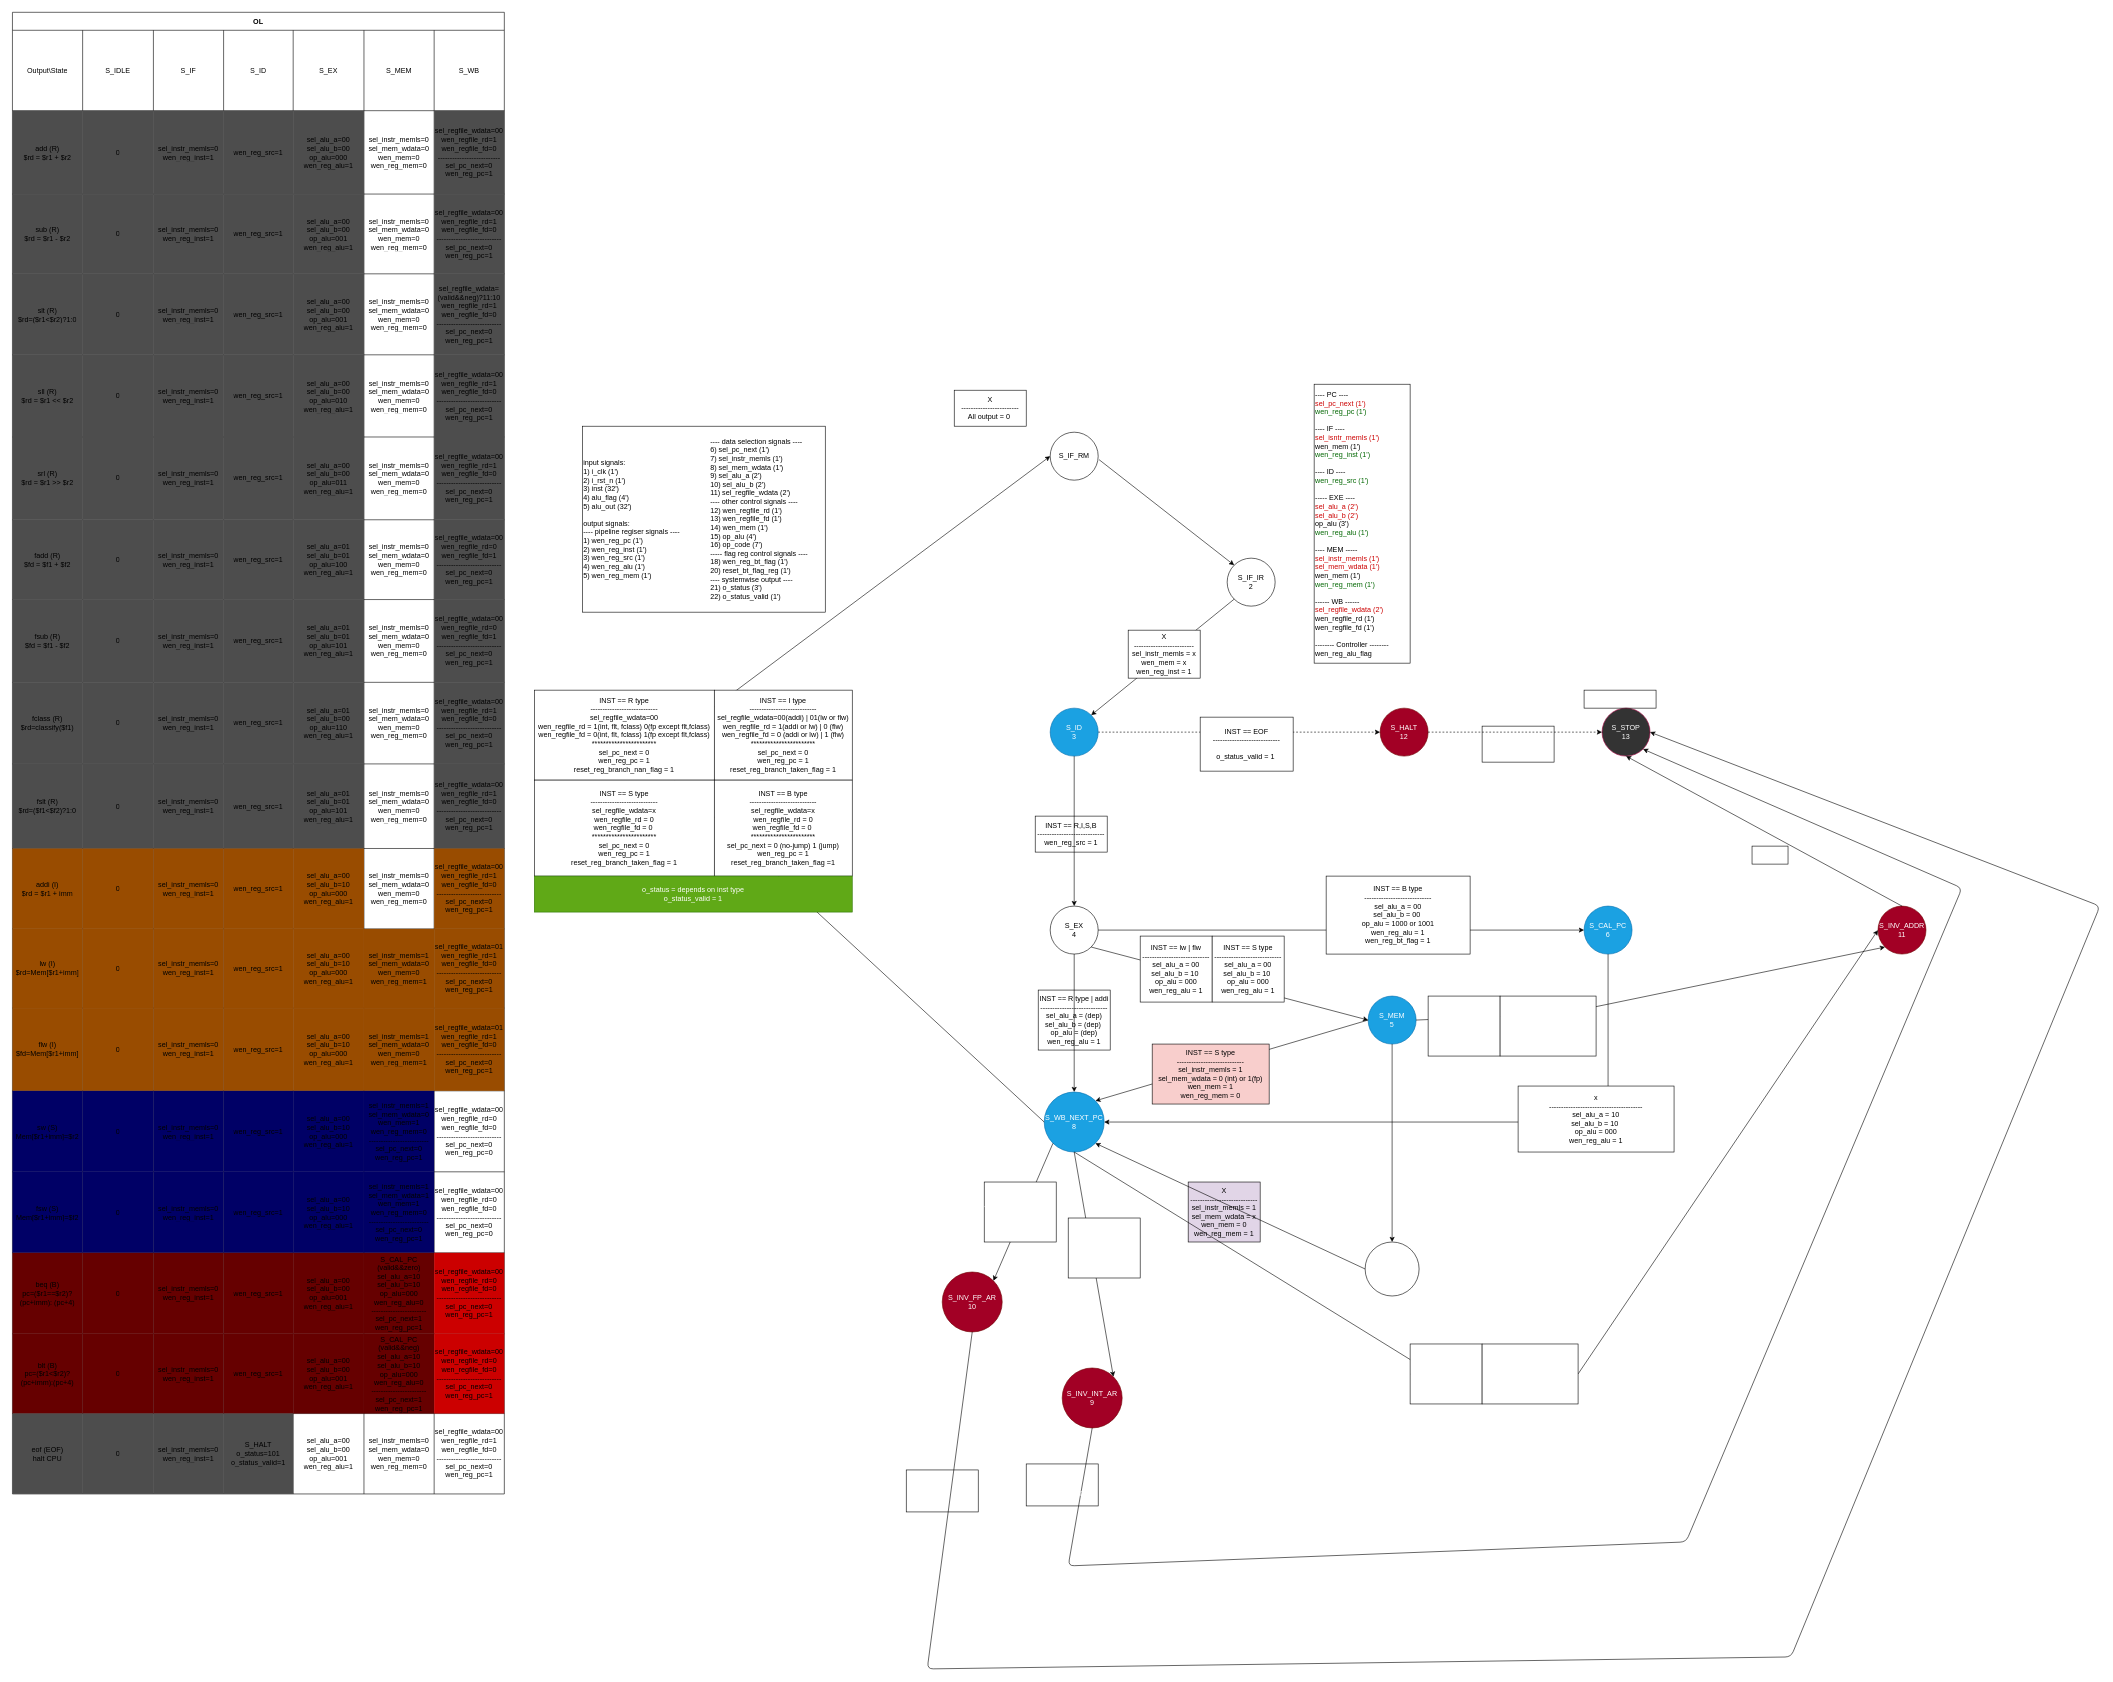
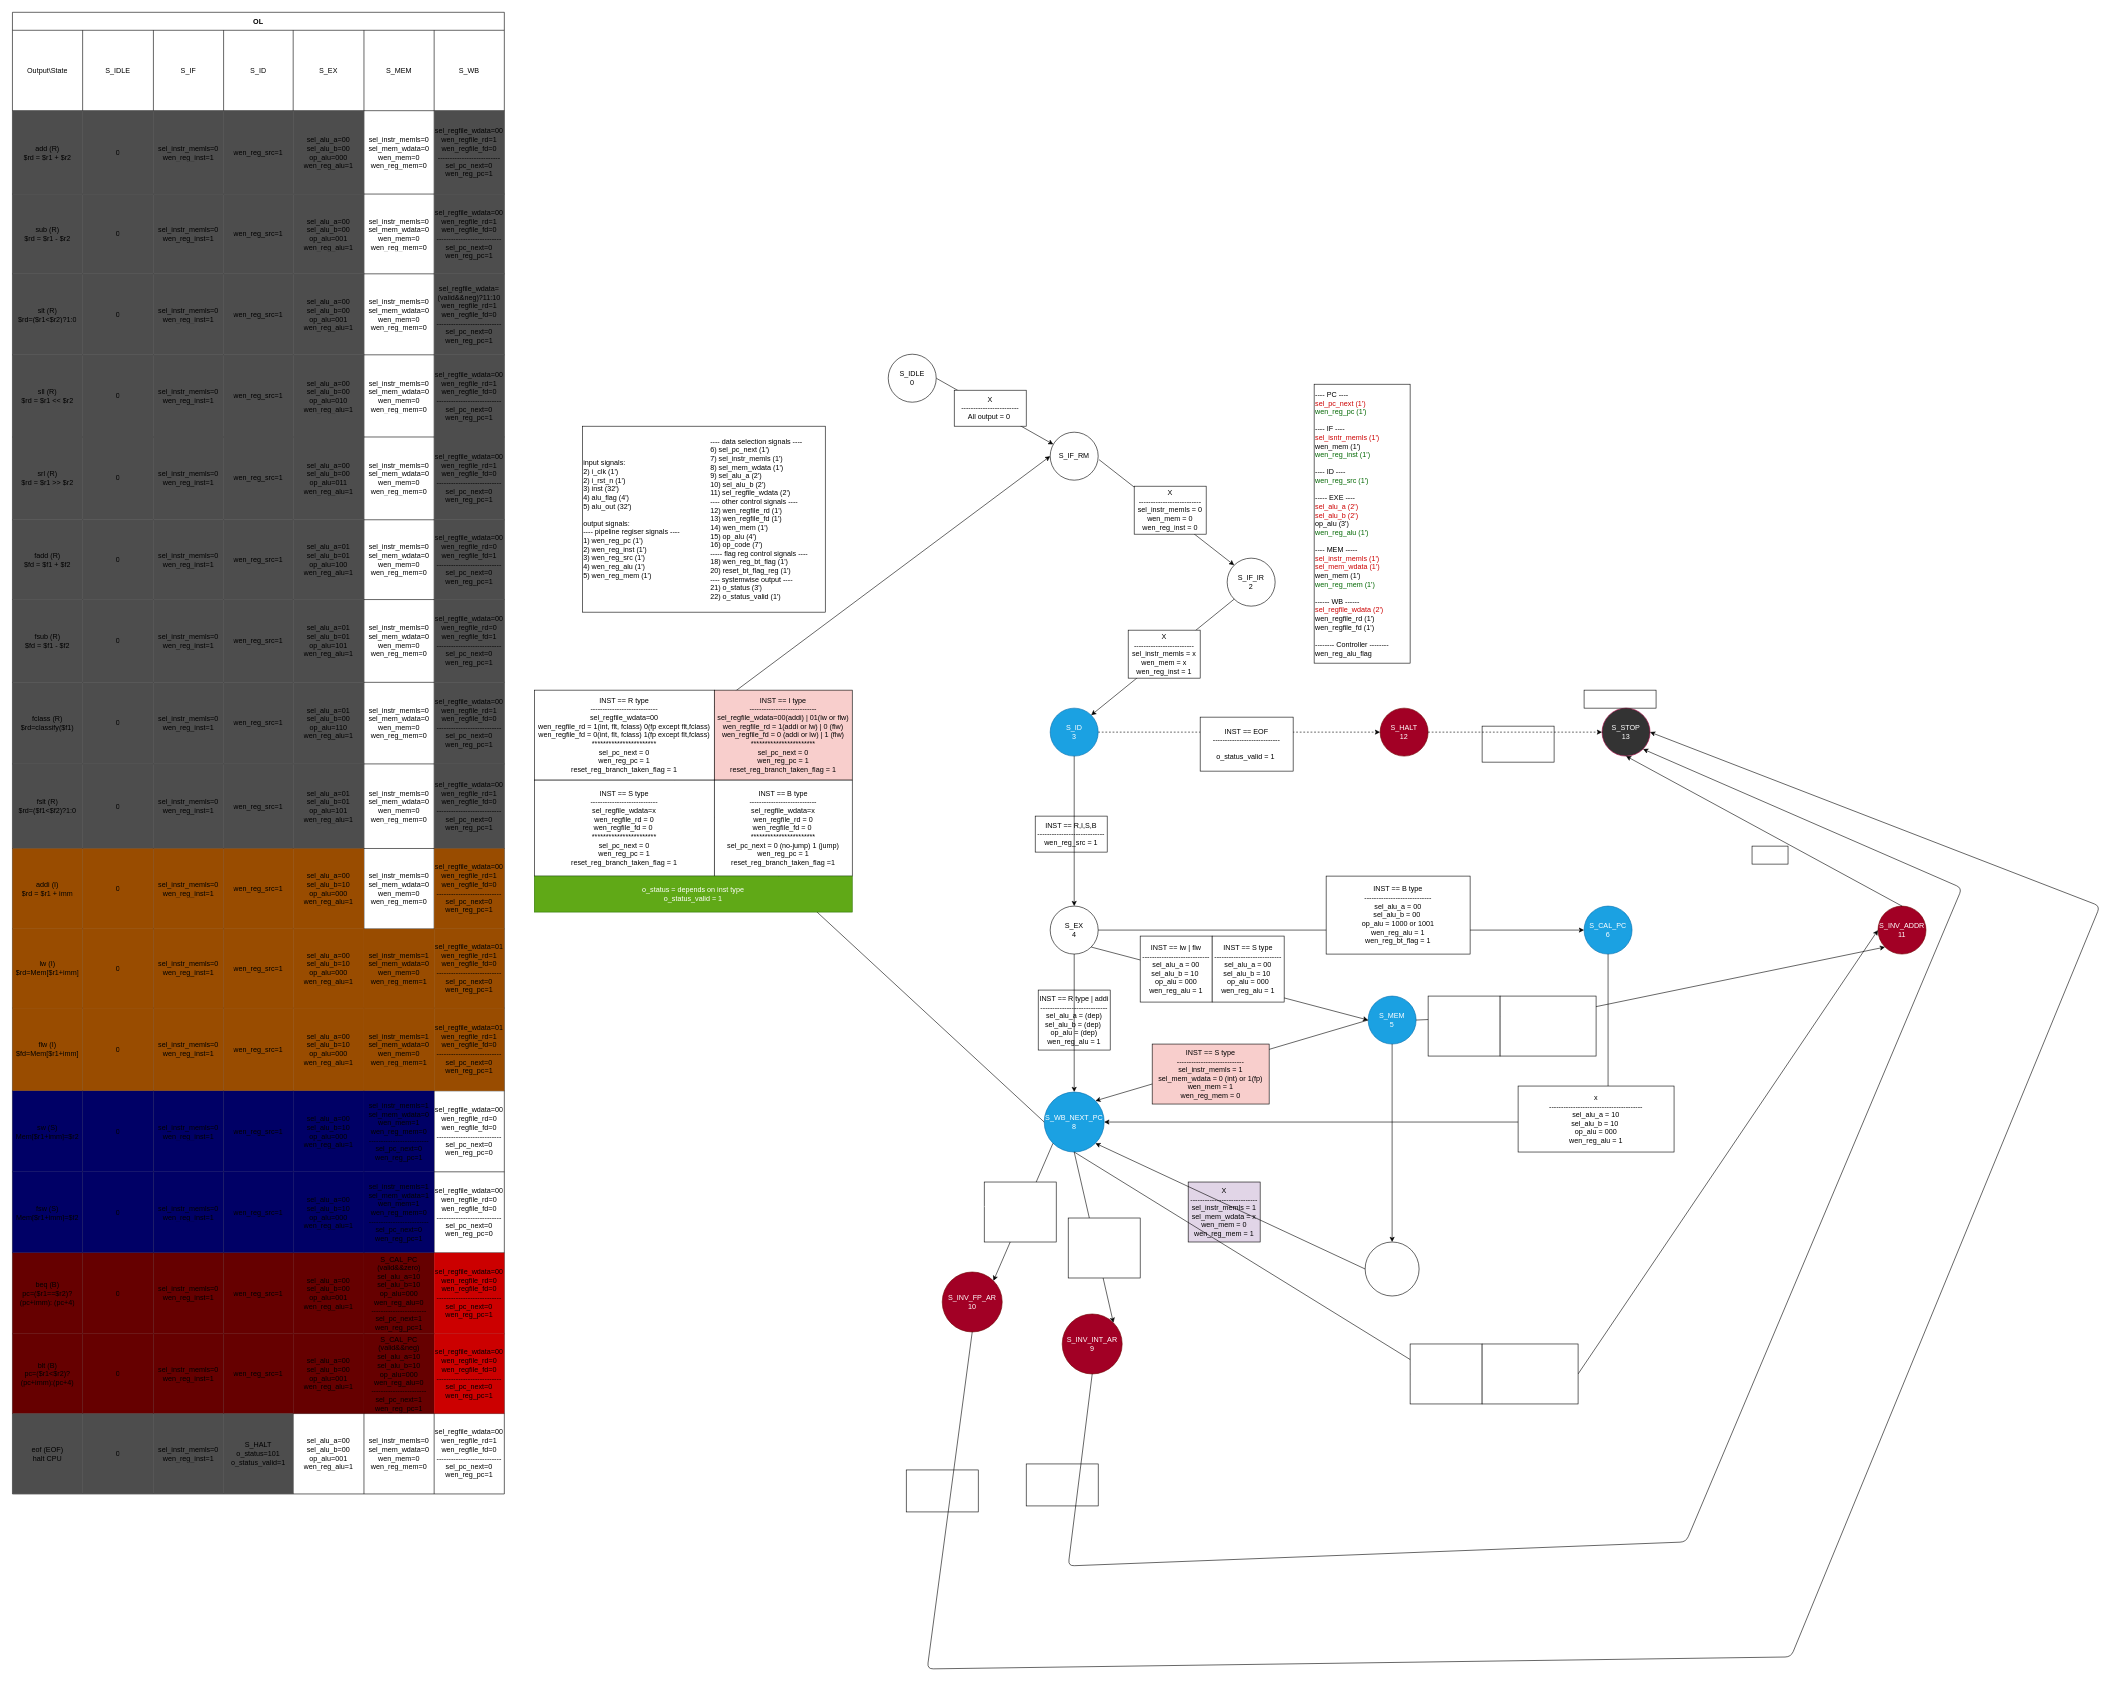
node "S_IDLE 0": added
edge "S_IDLE 0" -> "S_IF_RM": added
node "X -------------------------- sel_instr_memls = 0 wen_mem = 0 wen_reg_inst = 0": added
node "input signals: 1) i_clk (1') 2) i_rst_n (1') 3) inst (32') 4) alu_flag (4') 5) alu_out (32') output signals: ---- pipeline regiser signals ---- 1) wen_reg_pc (1') 2) wen_reg_inst (1') 3) wen_reg_src (1') 4) wen_reg_alu (1') 5) wen_reg_mem (1')": label "input signals: 1) i_clk (1') 2) i_rst_n (1') 3) inst (32') 4) alu_flag (4') 5) alu_out (32') output signals: ---- pipeline regiser signals ---- 1) wen_reg_pc (1') 2) wen_reg_inst (1') 3) wen_reg_src (1') 4) wen_reg_alu (1') 5) wen_reg_mem (1')" -> "input signals: 2) i_clk (1') 2) i_rst_n (1') 3) inst (32') 4) alu_flag (4') 5) alu_out (32') output signals: ---- pipeline regiser signals ---- 1) wen_reg_pc (1') 2) wen_reg_inst (1') 3) wen_reg_src (1') 4) wen_reg_alu (1') 5) wen_reg_mem (1')"
node "INST == R type ---------------------------- sel_regfile_wdata=00 wen_regfile_rd = 1(int, flt, fclass) 0(fp except flt,fclass) wen_regfile_fd = 0(int, flt, fclass) 1(fp except flt,fclass) *********************** sel_pc_next = 0 wen_reg_pc = 1 reset_reg_branch_nan_flag = 1": label "INST == R type ---------------------------- sel_regfile_wdata=00 wen_regfile_rd = 1(int, flt, fclass) 0(fp except flt,fclass) wen_regfile_fd = 0(int, flt, fclass) 1(fp except flt,fclass) *********************** sel_pc_next = 0 wen_reg_pc = 1 reset_reg_branch_nan_flag = 1" -> "INST == R type ---------------------------- sel_regfile_wdata=00 wen_regfile_rd = 1(int, flt, fclass) 0(fp except flt,fclass) wen_regfile_fd = 0(int, flt, fclass) 1(fp except flt,fclass) *********************** sel_pc_next = 0 wen_reg_pc = 1 reset_reg_branch_taken_flag = 1"
node "INST == I type ---------------------------- sel_regfile_wdata=00(addi) | 01(lw or flw) wen_regfile_rd = 1(addi or lw) | 0 (flw) wen_regfile_fd = 0 (addi or lw) | 1 (flw) *********************** sel_pc_next = 0 wen_reg_pc = 1 reset_reg_branch_taken_flag = 1": fillcolor #ffffff -> #f8cecc
node "S_INV_INT_AR 9": moved (1092, 1398) -> (1092, 1344)
